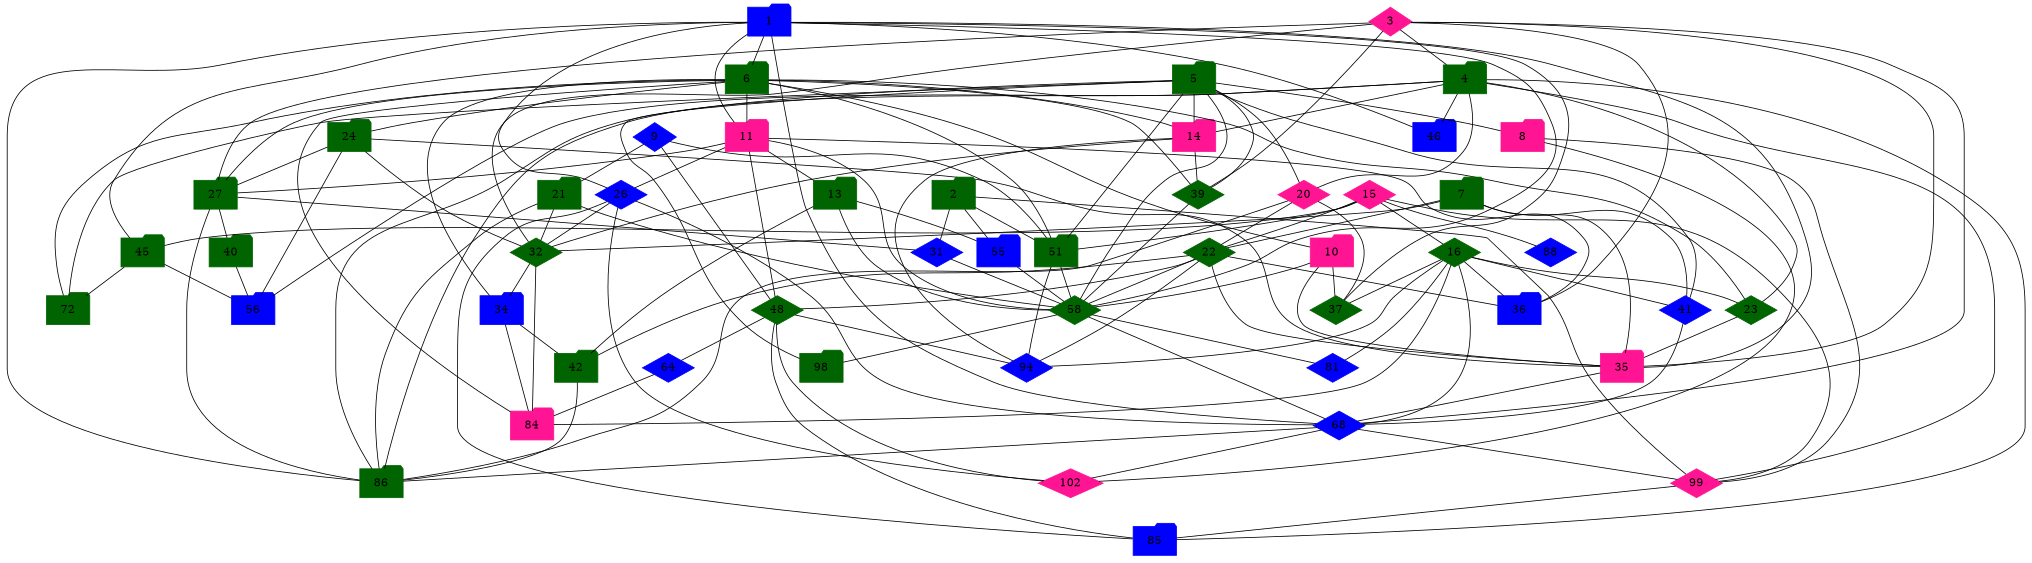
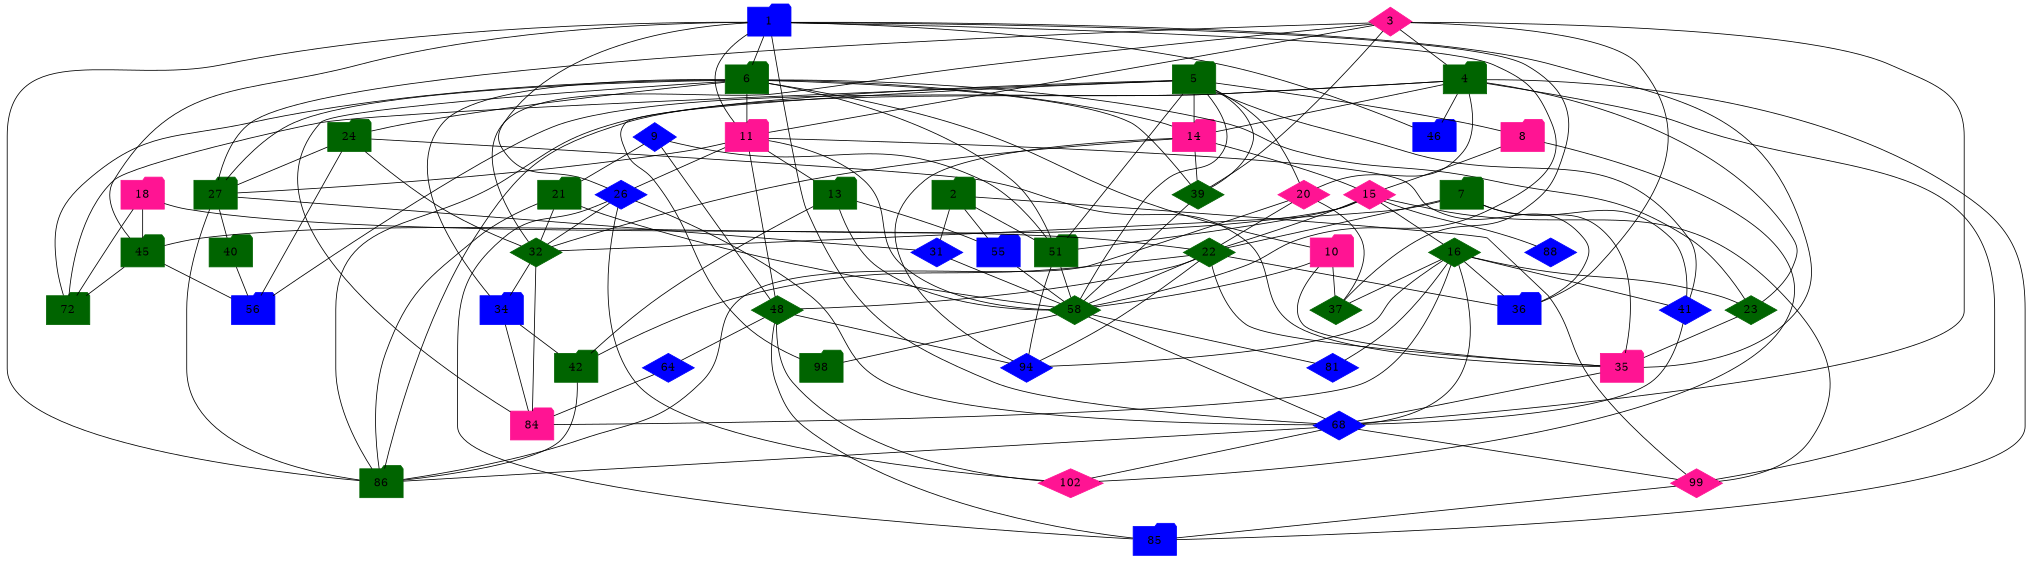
edge "3" -- "35": now "3" -- "11"
edge "14" -- "15": added
node "18": added
edge "8" -- "99": now "8" -- "15"
